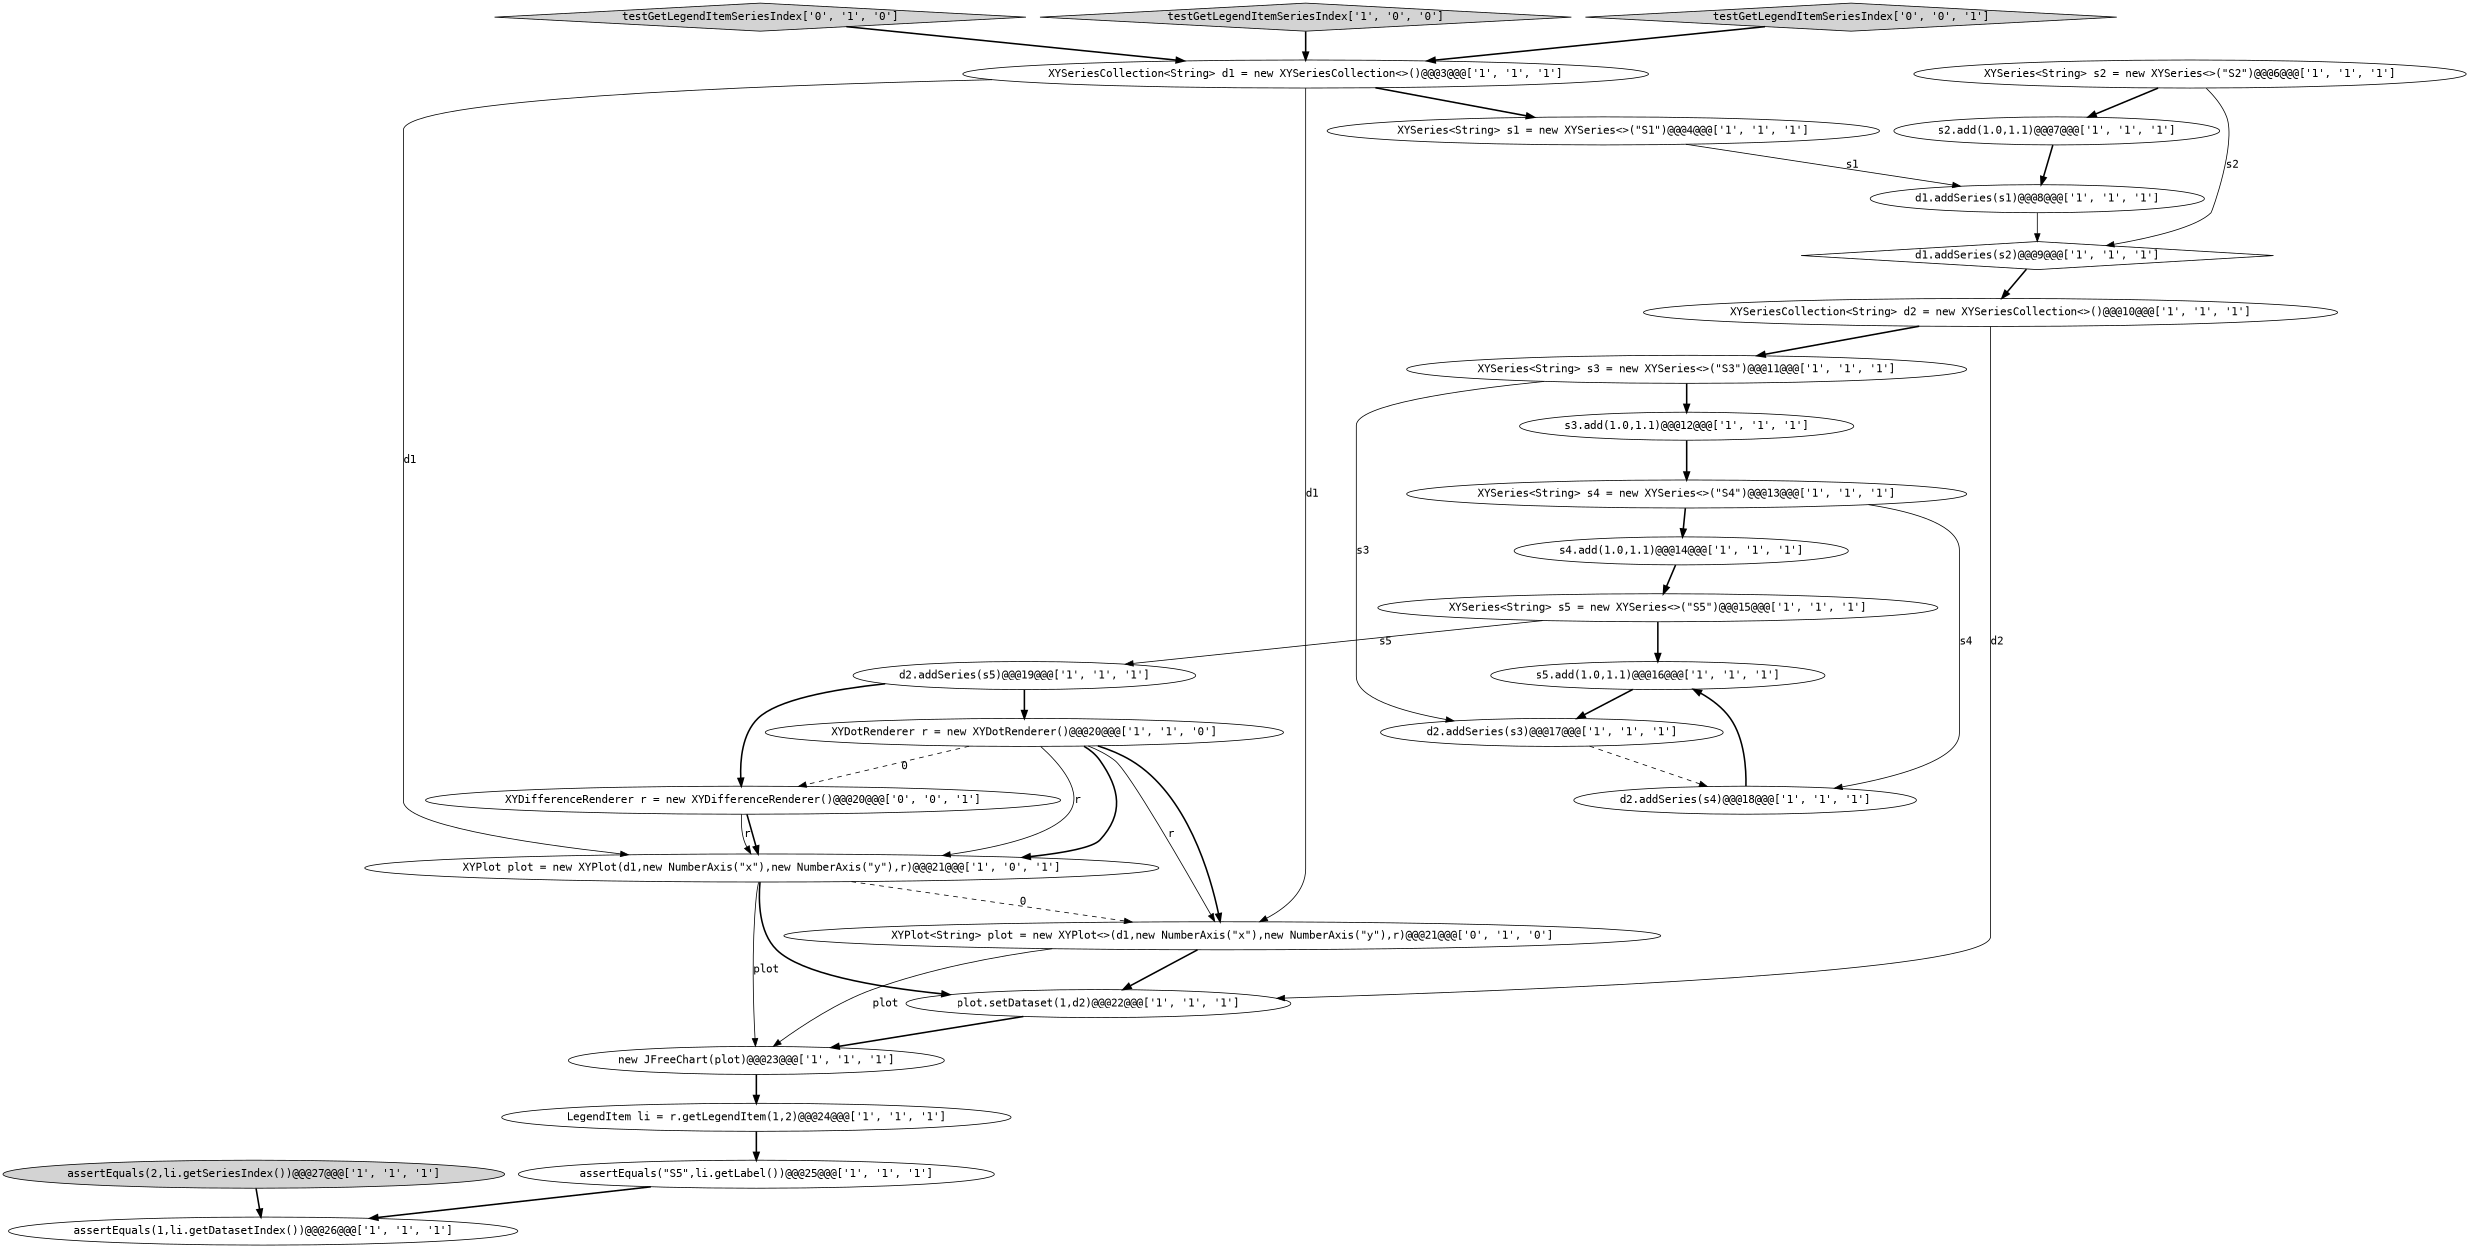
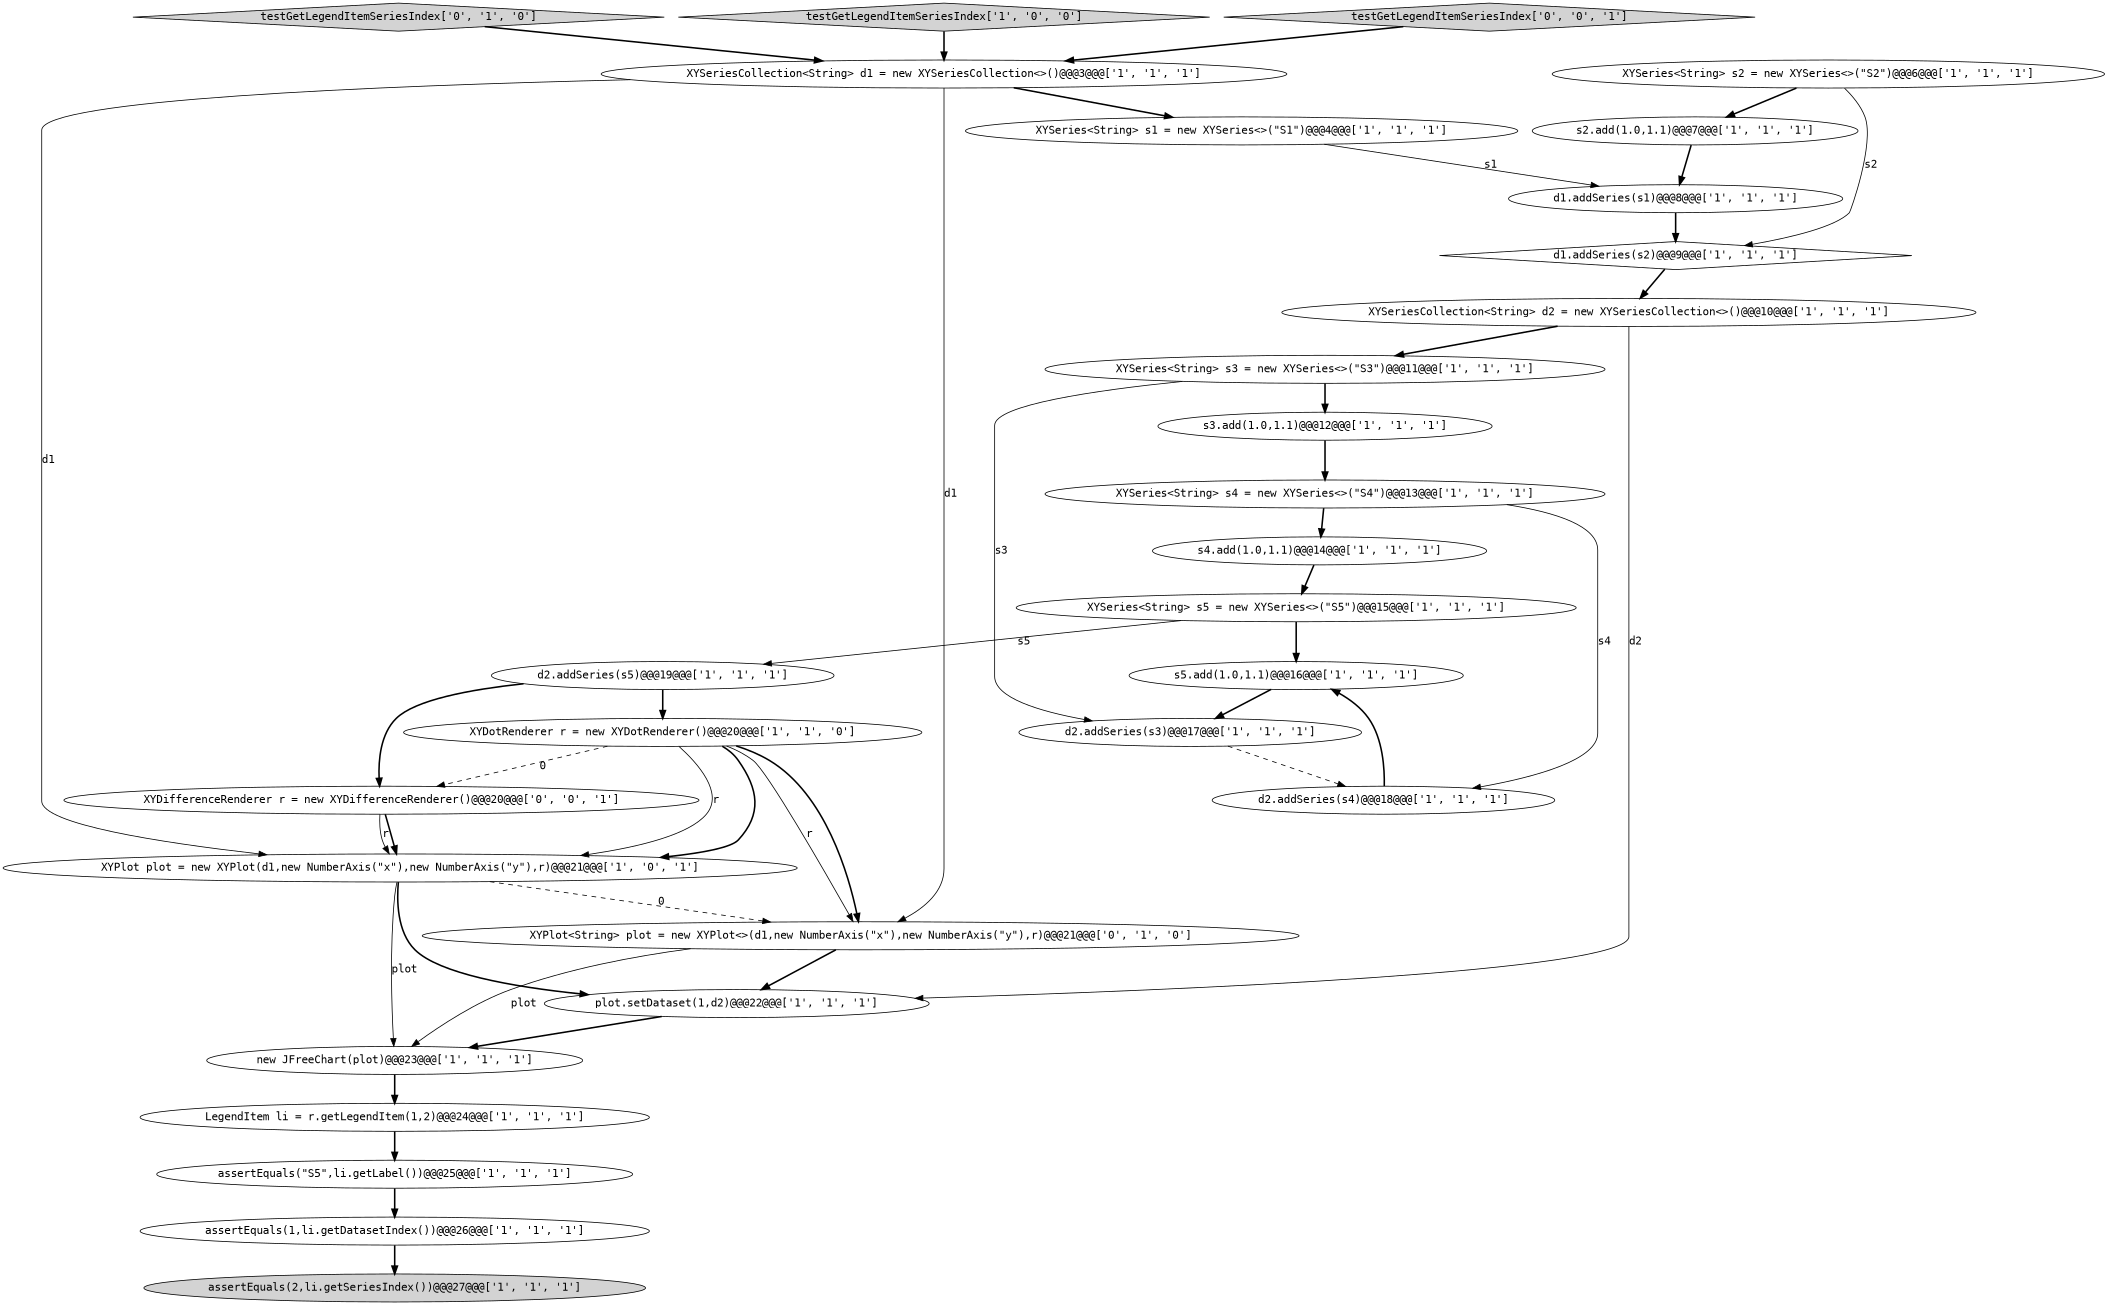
edge "d1.addSeries(s1)@@@8@@@['1', '1', '1']" -> "d1.addSeries(s2)@@@9@@@['1', '1', '1']": style solid -> bold
edge "assertEquals(2,li.getSeriesIndex())@@@27@@@['1', '1', '1']" -> "assertEquals(1,li.getDatasetIndex())@@@26@@@['1', '1', '1']": reversed
